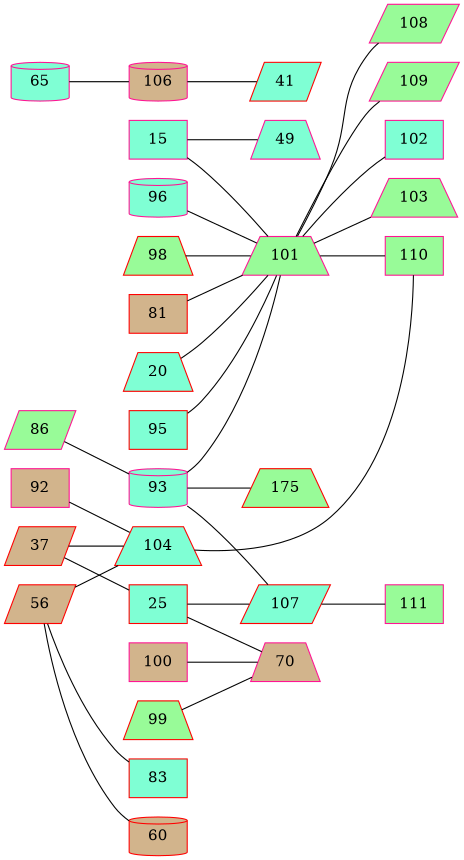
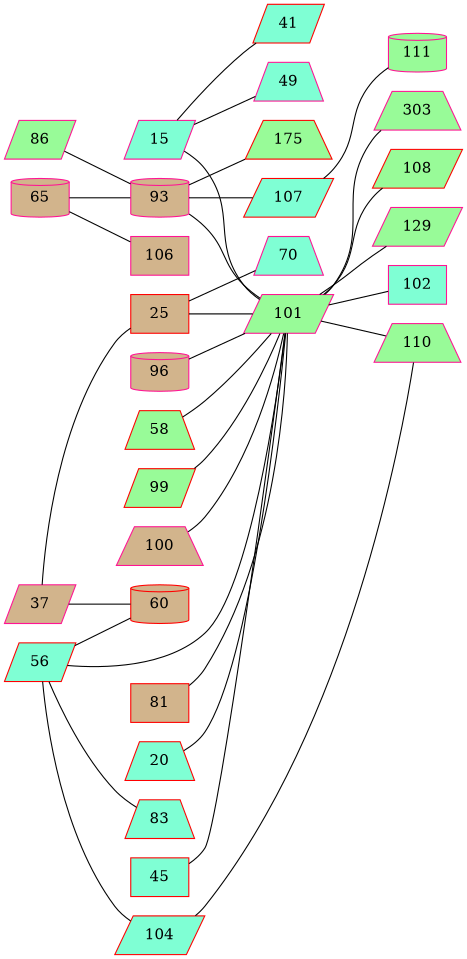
node "108": color deeppink -> red
node "65": fillcolor aquamarine -> tan
node "106": shape cylinder -> box
edge "106" -- "41": now "15" -- "41"
node "109": label "109" -> "129"
node "15": shape box -> parallelogram
edge "65" -- "93": added
node "96": fillcolor aquamarine -> tan
node "103": label "103" -> "303"
node "98": label "98" -> "58"
node "101": shape trapezium -> parallelogram
node "110": shape box -> trapezium
node "95": label "95" -> "45"
node "92": removed
node "93": fillcolor aquamarine -> tan
node "37": color red -> deeppink
edge "37" -- "104": now "37" -- "60"
node "104": shape trapezium -> parallelogram
edge "101" -- "56": added
node "56": fillcolor tan -> aquamarine
node "25": fillcolor aquamarine -> tan
edge "25" -- "107": now "25" -- "101"
node "111": shape box -> cylinder
node "100": shape box -> trapezium
edge "100" -- "70": now "100" -- "101"
node "70": fillcolor tan -> aquamarine
edge "70" -- "99": now "101" -- "99"
node "99": shape trapezium -> parallelogram
node "83": shape box -> trapezium
